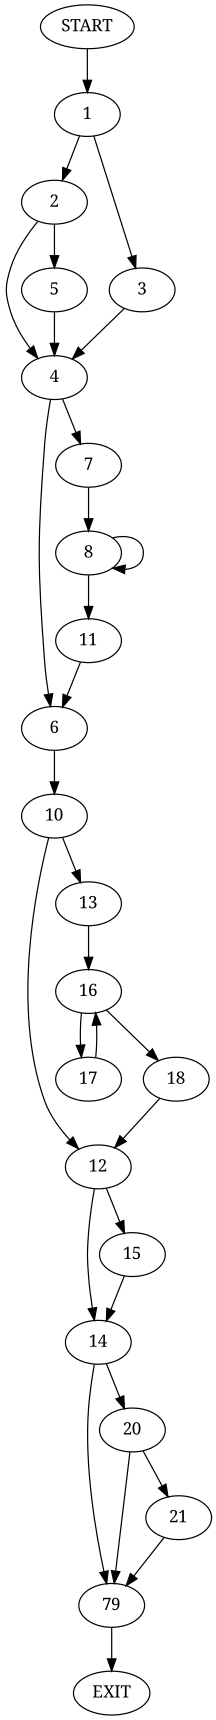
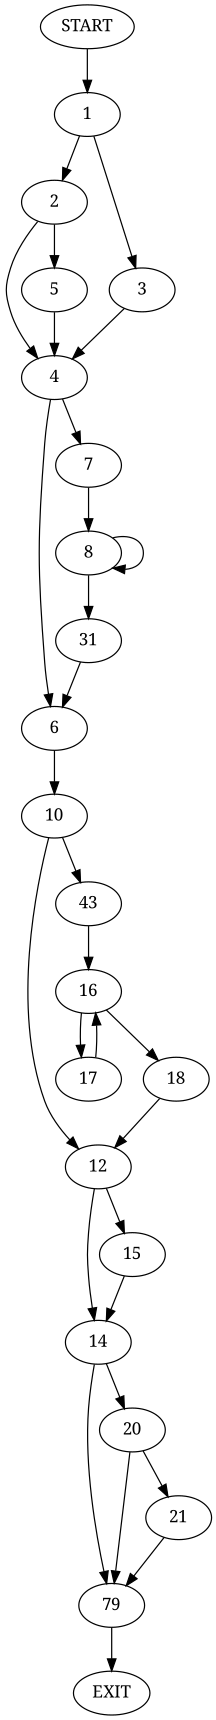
node "11": label "11" -> "31"
node "13": label "13" -> "43"
